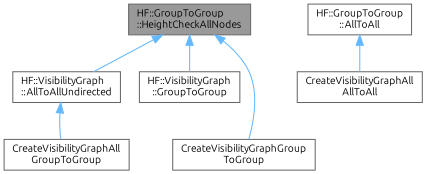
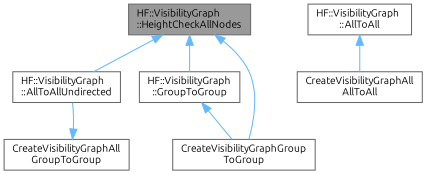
node "HF::GroupToGroup ::HeightCheckAllNodes": label "HF::GroupToGroup ::HeightCheckAllNodes" -> "HF::VisibilityGraph ::HeightCheckAllNodes"
node "HF::GroupToGroup ::AllToAll": label "HF::GroupToGroup ::AllToAll" -> "HF::VisibilityGraph ::AllToAll"
edge "CreateVisibilityGraphGroup ToGroup" -> "HF::VisibilityGraph ::GroupToGroup": added
edge "CreateVisibilityGraphAll GroupToGroup" -> "HF::VisibilityGraph ::AllToAllUndirected": reversed
